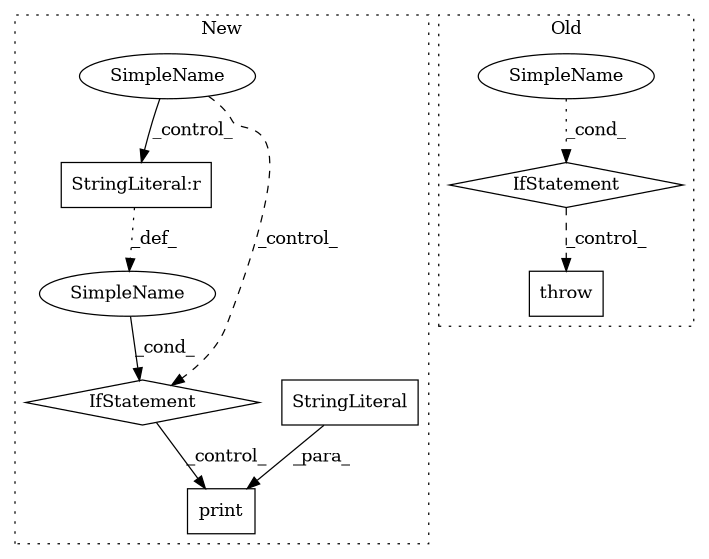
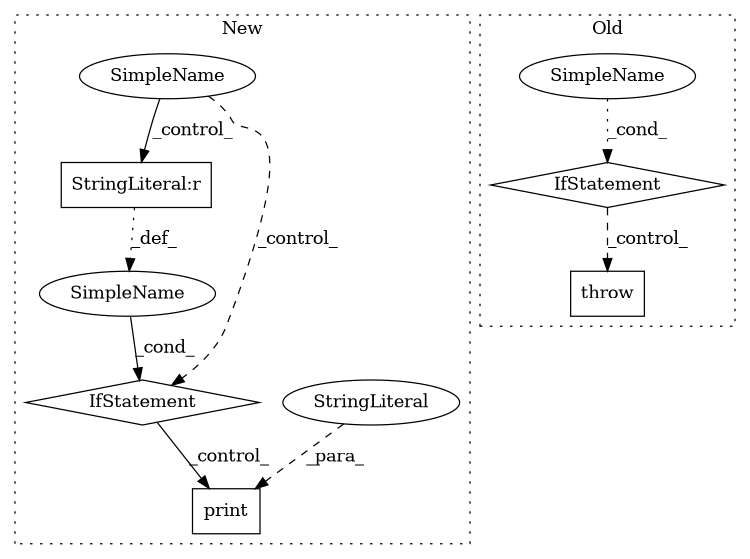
node "StringLiteral": shape box -> ellipse
edge "StringLiteral" -> "print": style solid -> dashed
